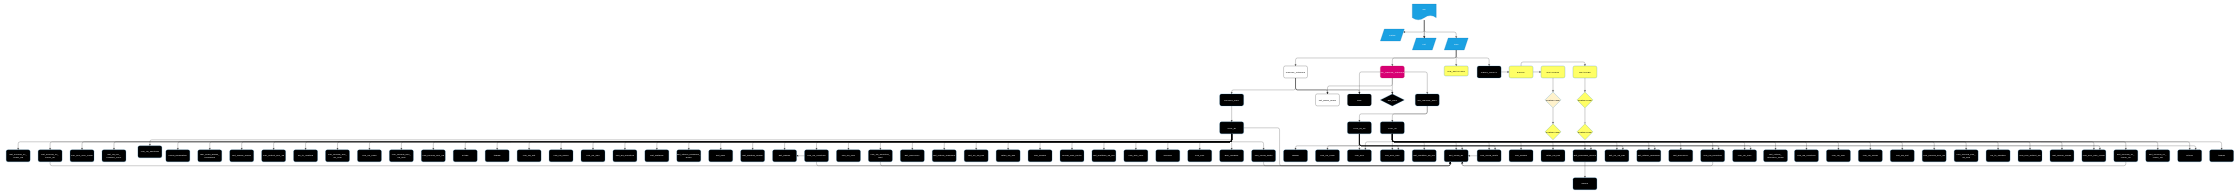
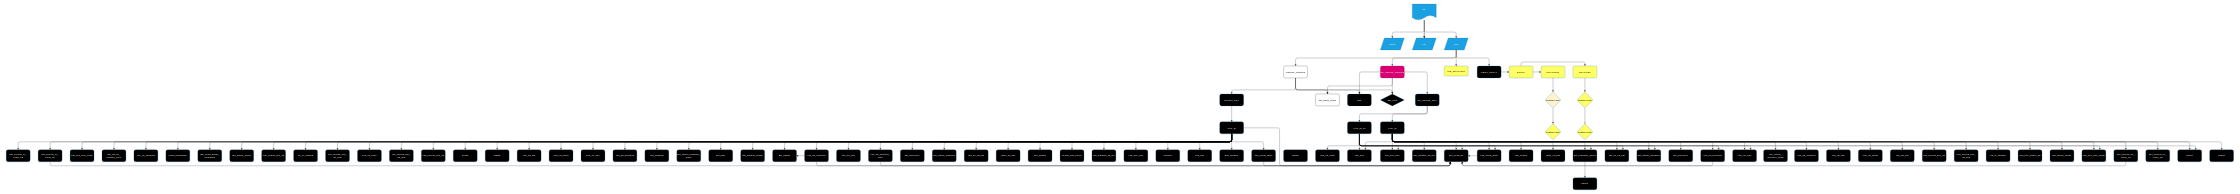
node "Setup": moved (1393, 35) -> (1393, 44)
edge "CUP_gf_sh" -> "bidiag": removed
node "cup_up_lightning": moved (148, 152) -> (144, 156)
